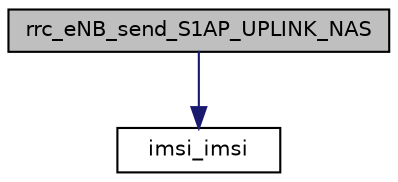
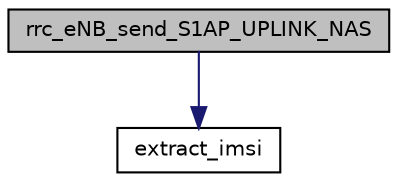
node "imsi_imsi": label "imsi_imsi" -> "extract_imsi"
